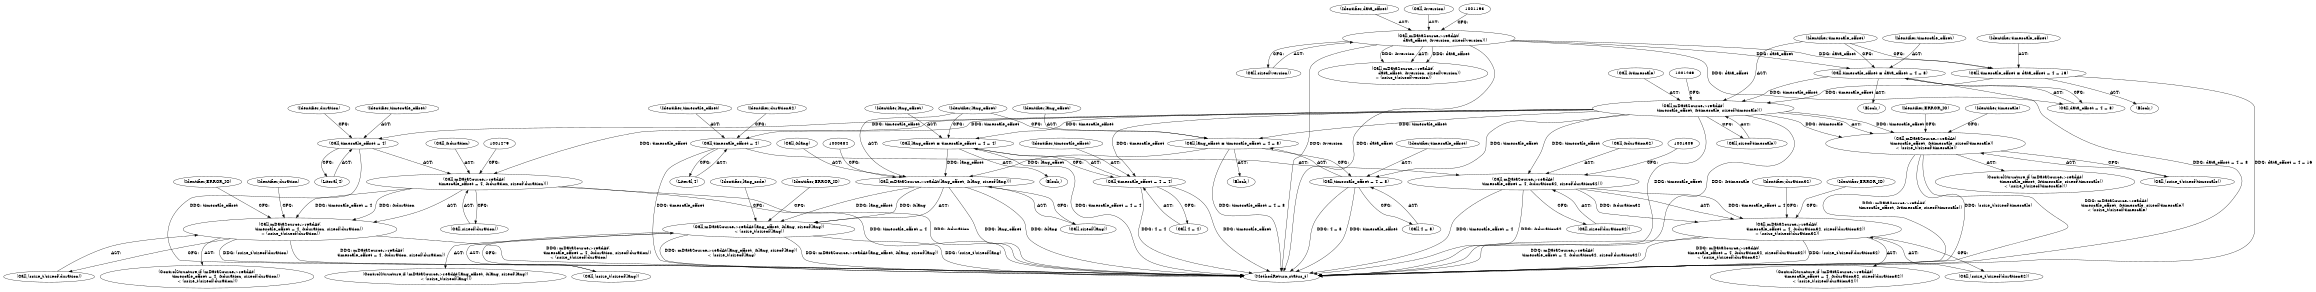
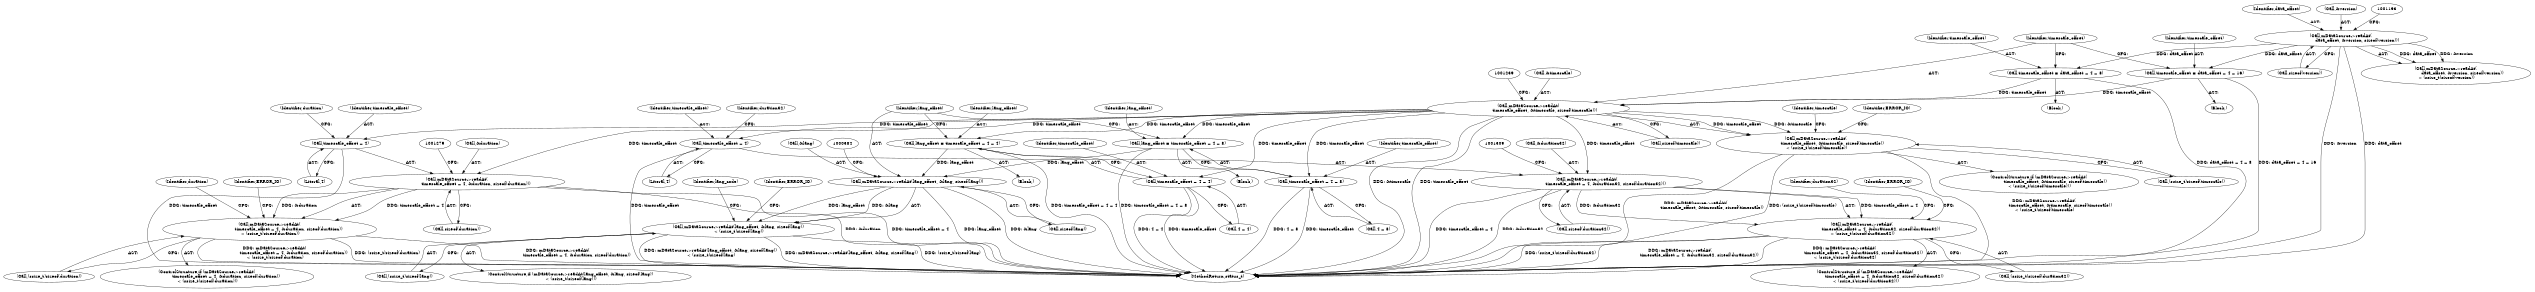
node "(Call,data_offset + 4 + 8)": removed
